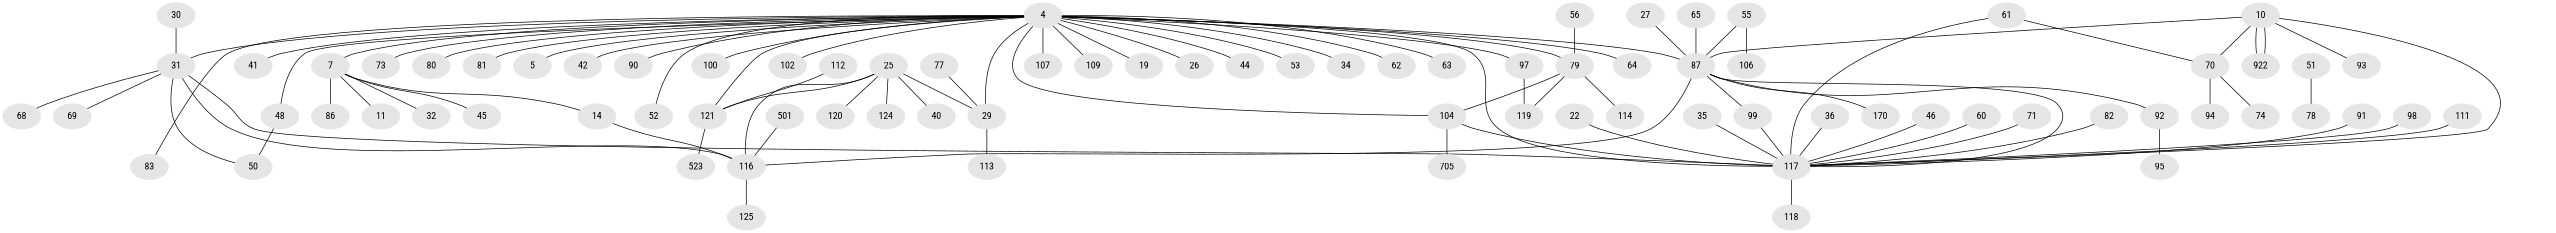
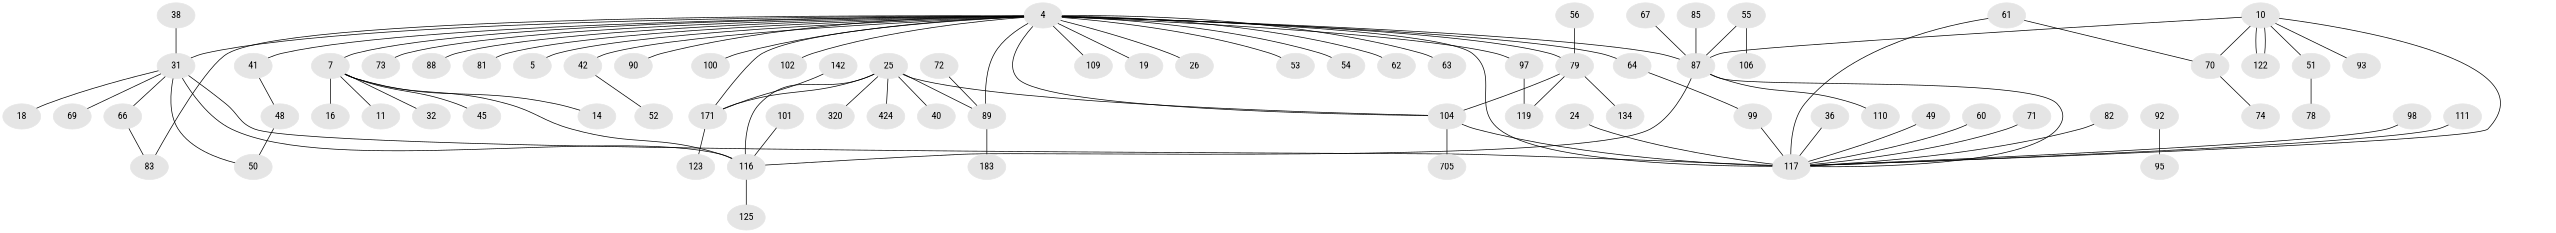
node "30": label "30" -> "38"
node "27": label "27" -> "67"
node "65": label "65" -> "85"
edge "4" -- "52": now "42" -- "52"
edge "4" -- "48": now "41" -- "48"
edge "10" -- "51": added
node "80": label "80" -> "88"
node "112": label "112" -> "142"
node "77": label "77" -> "72"
node "107": removed
node "44": removed
node "34": label "34" -> "54"
node "922": label "922" -> "122"
edge "87" -- "99": now "64" -- "99"
edge "87" -- "92": removed
edge "25" -- "104": added
node "68": label "68" -> "18"
node "66": added
node "86": label "86" -> "16"
node "121": label "121" -> "171"
node "501": label "501" -> "101"
node "120": label "120" -> "320"
node "124": label "124" -> "424"
node "29": label "29" -> "89"
node "22": label "22" -> "24"
node "114": label "114" -> "134"
node "35": removed
node "170": label "170" -> "110"
node "46": label "46" -> "49"
node "94": removed
node "91": removed
edge "14" -- "116": now "7" -- "116"
node "523": label "523" -> "123"
node "113": label "113" -> "183"
node "118": removed
